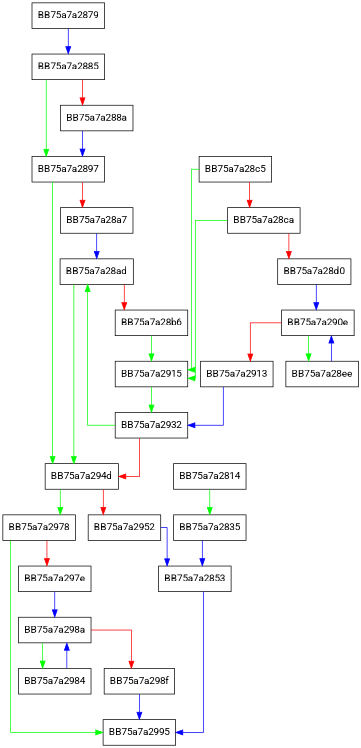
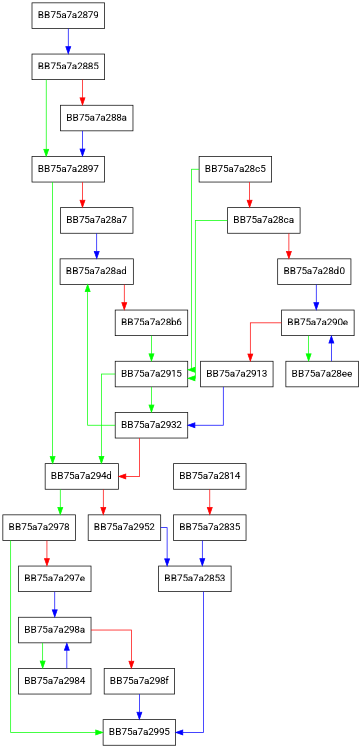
edge "BB75a7a28ad" -> "BB75a7a294d": now "BB75a7a2915" -> "BB75a7a294d"
edge "BB75a7a2814" -> "BB75a7a2835": color green -> red
